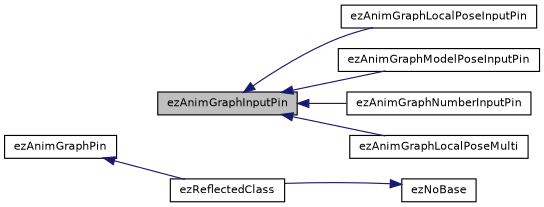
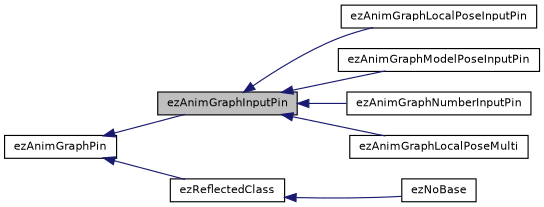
edge "ezAnimGraphInputPin" -> "ezAnimGraphPin": added
edge "ezReflectedClass" -> "ezNoBase": reversed
